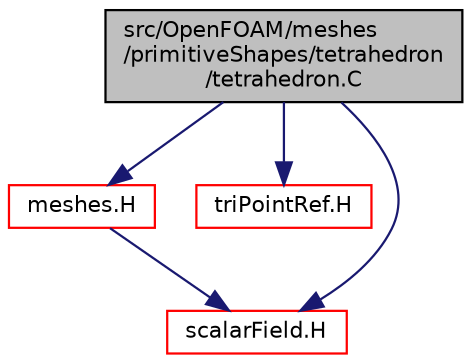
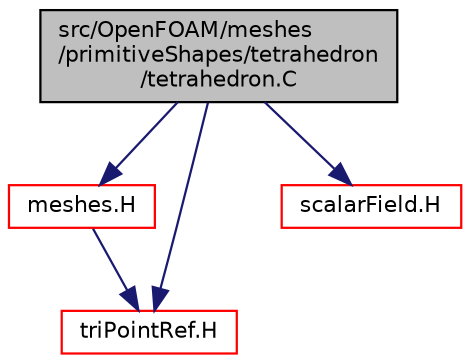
edge "meshes.H" -> "scalarField.H": now "meshes.H" -> "triPointRef.H"
